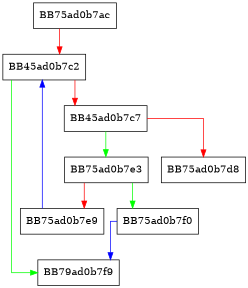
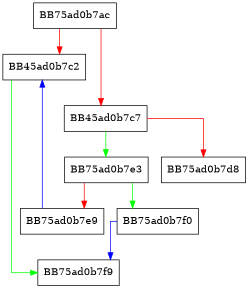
edge "BB45ad0b7c2" -> "BB45ad0b7c7": now "BB75ad0b7ac" -> "BB45ad0b7c7"
node "BB79ad0b7f9": label "BB79ad0b7f9" -> "BB75ad0b7f9"
